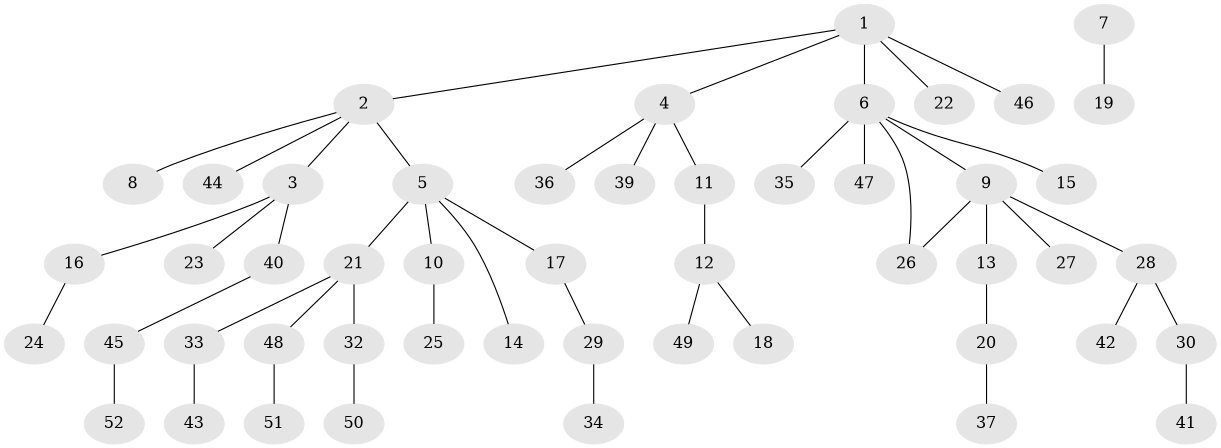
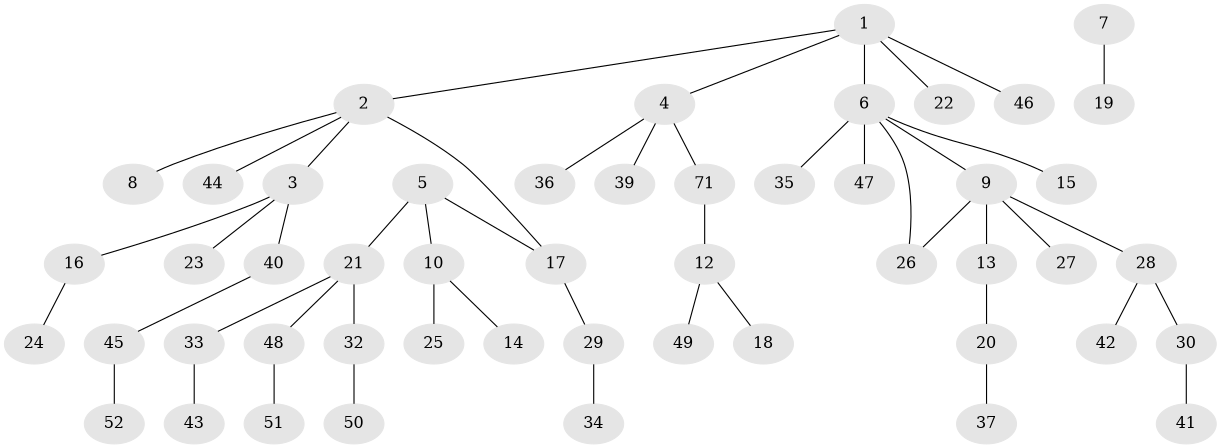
edge "2" -- "5": now "2" -- "17"
node "11": label "11" -> "71"
edge "5" -- "14": now "10" -- "14"
